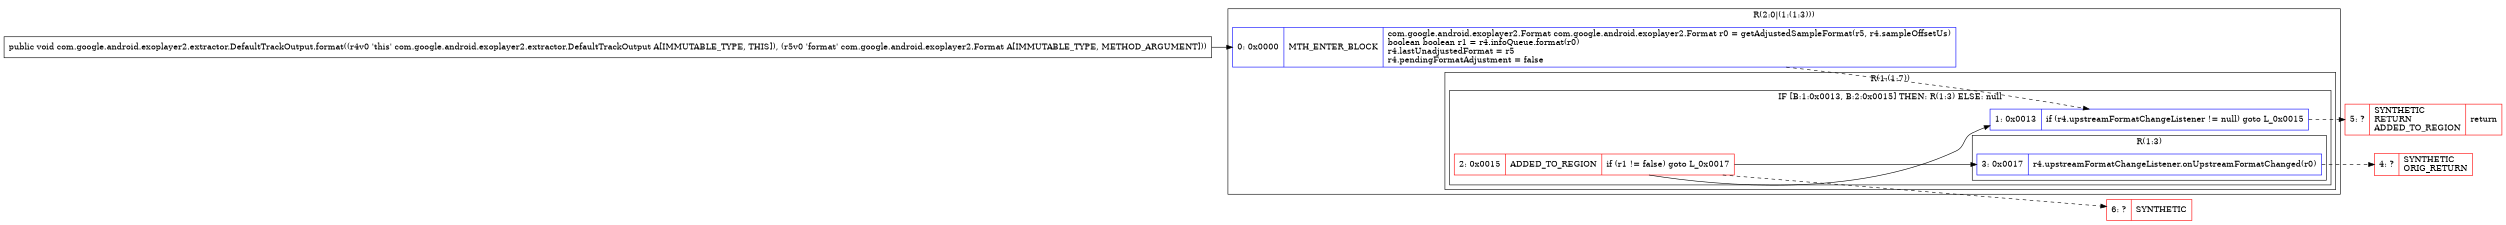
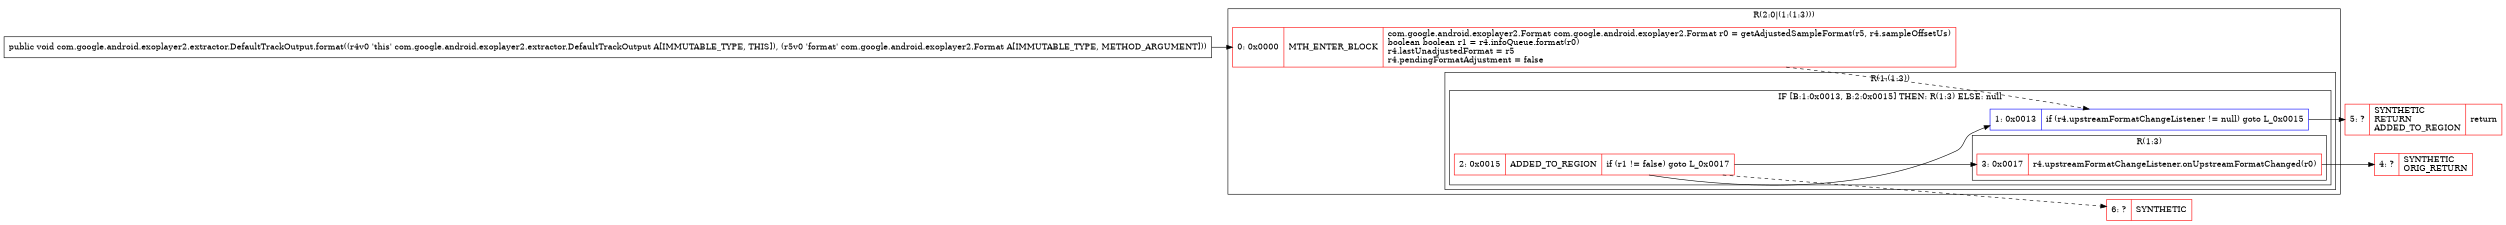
node "0: 0x0000": color blue -> red
cluster "R(1:(1:7))": label "R(1:(1:7))" -> "R(1:(1:3))"
edge "1: 0x0013" -> "5: ?": style dashed -> solid
node "3: 0x0017": color blue -> red
edge "3: 0x0017" -> "4: ?": style dashed -> solid
